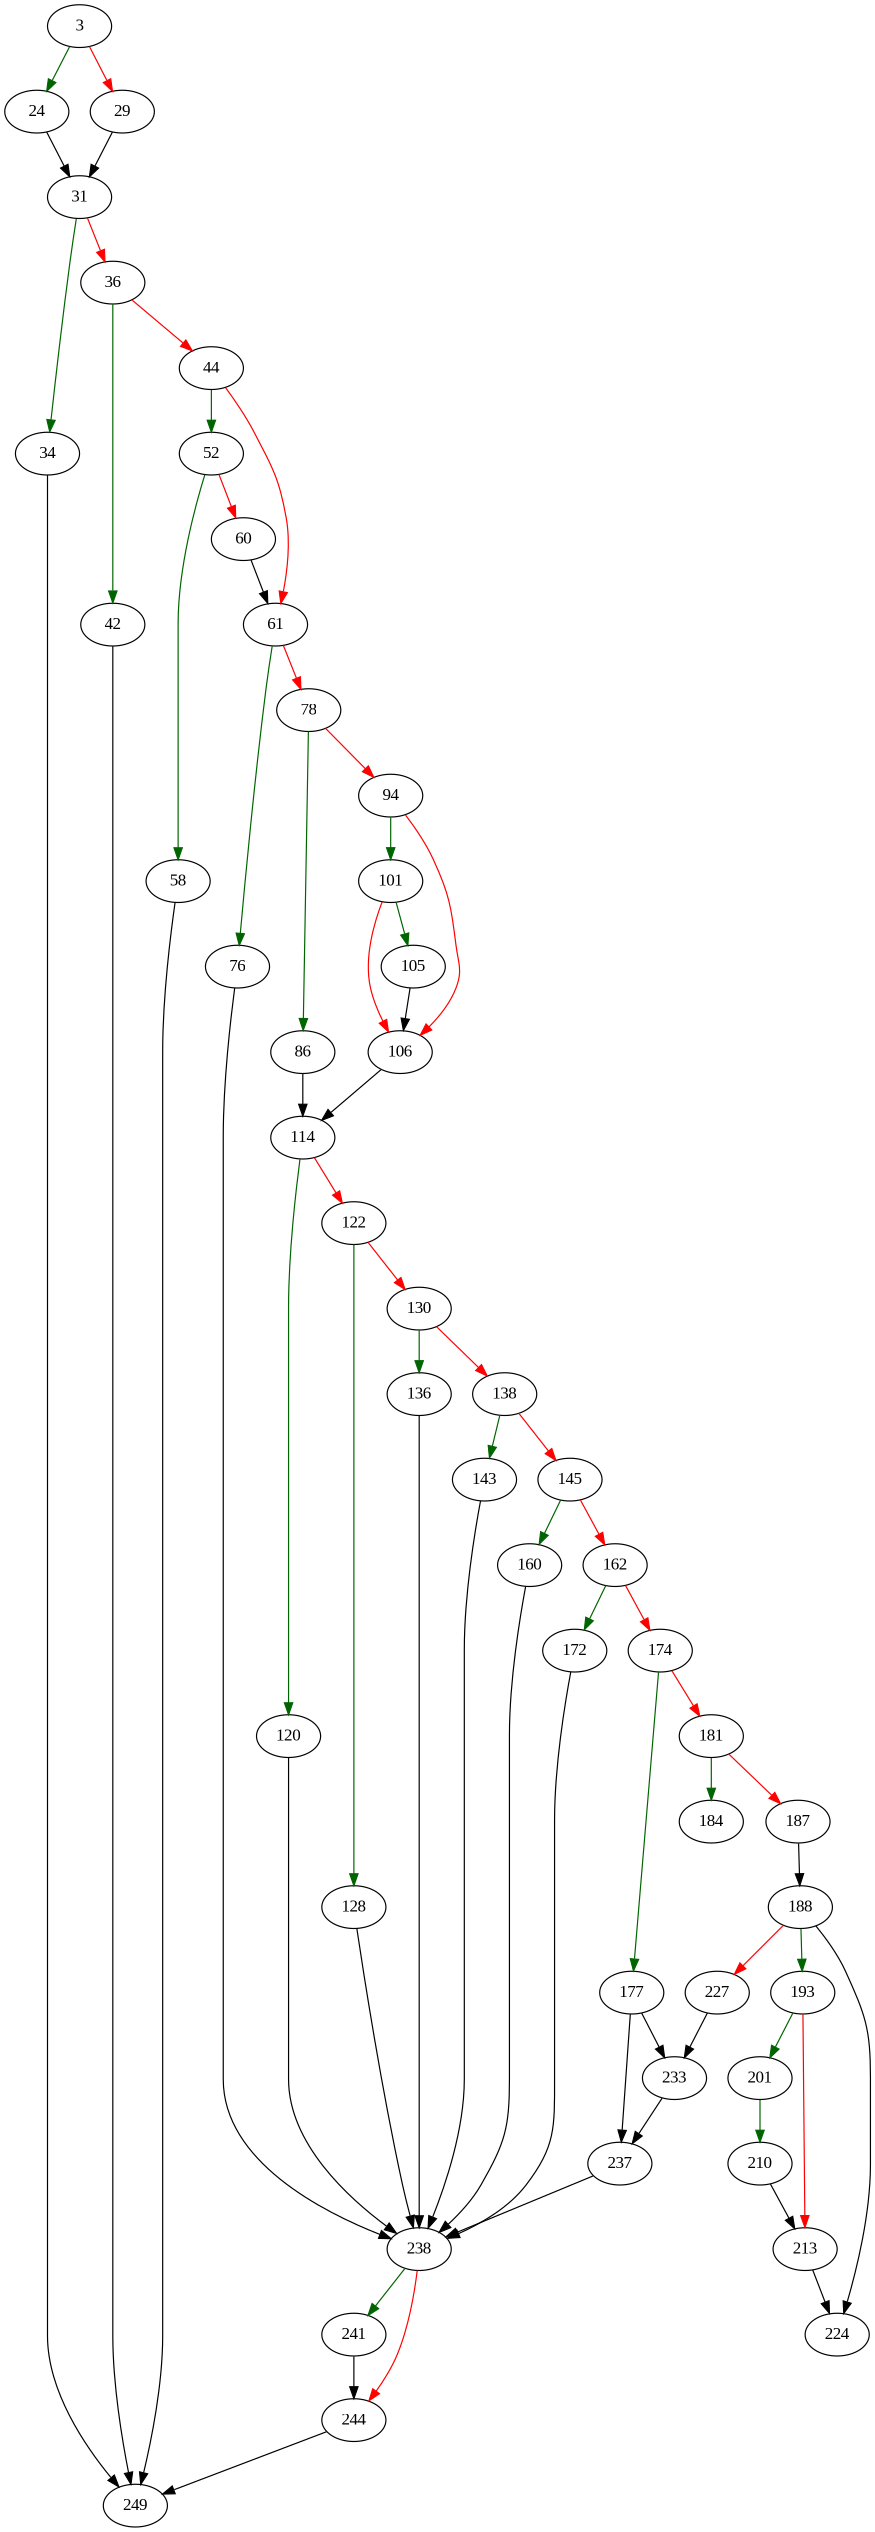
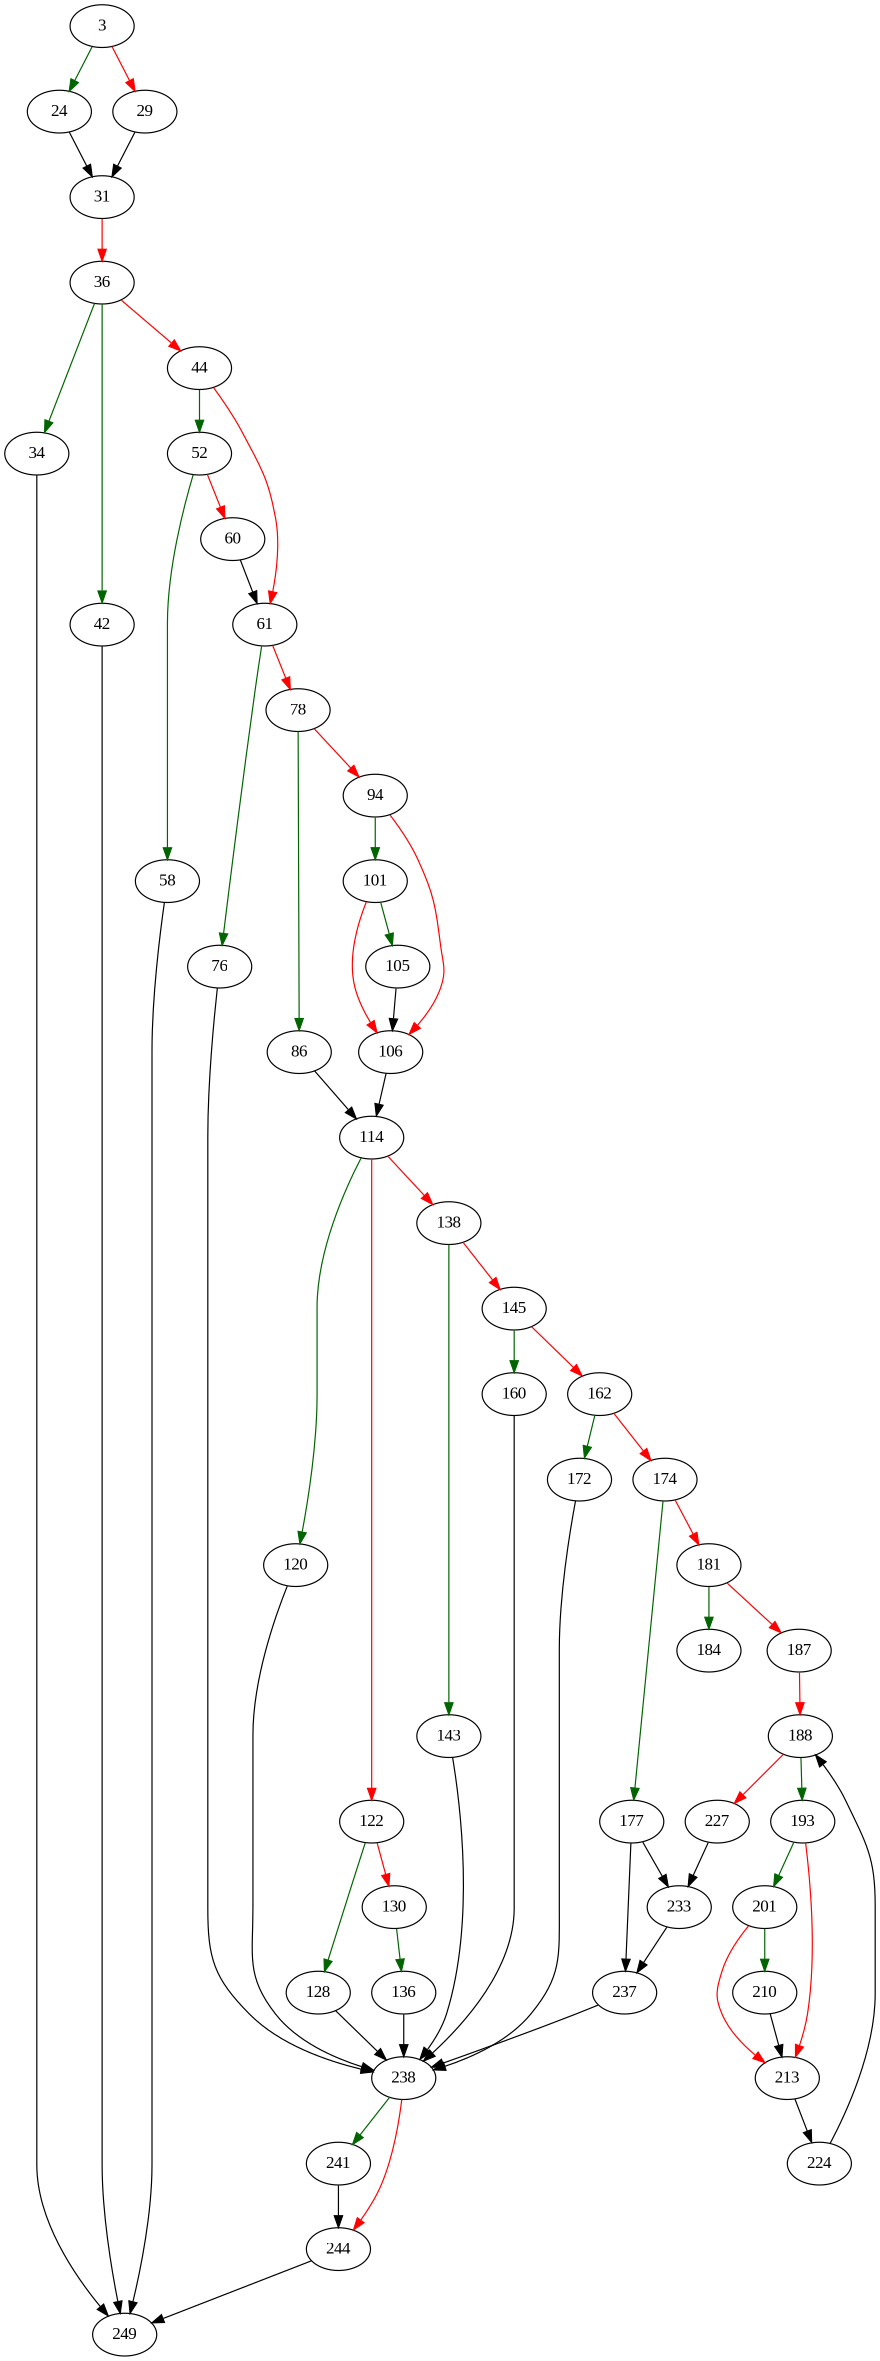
edge "31" -> "34": now "36" -> "34"
edge "130" -> "138": now "114" -> "138"
edge "187" -> "188": color black -> red
edge "201" -> "213": added
edge "188" -> "224": reversed
